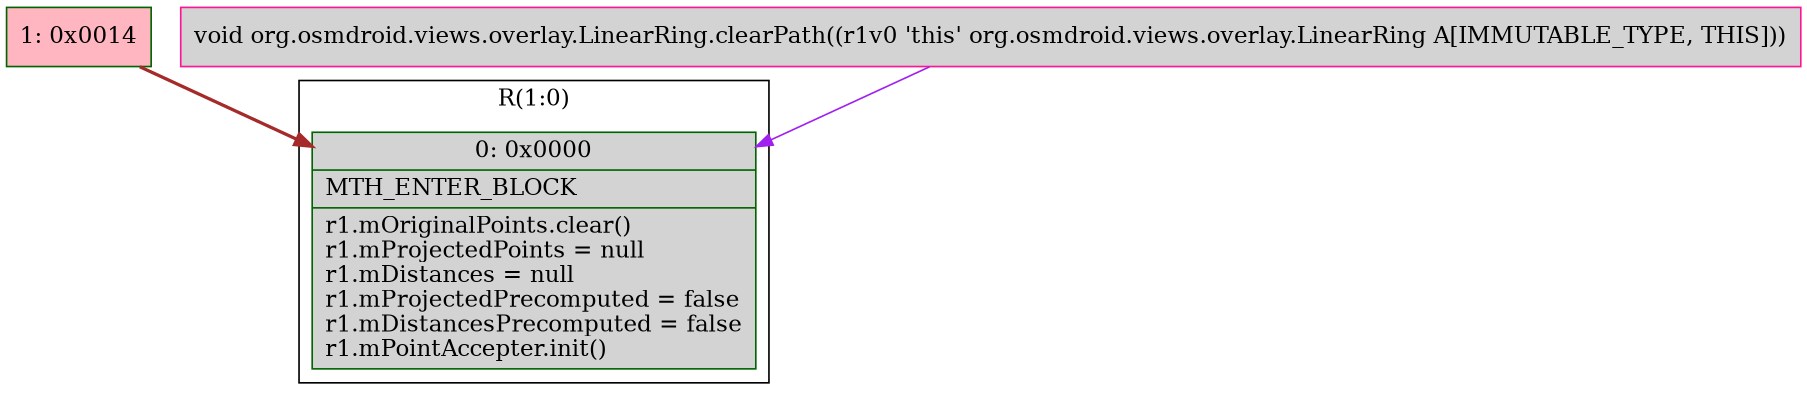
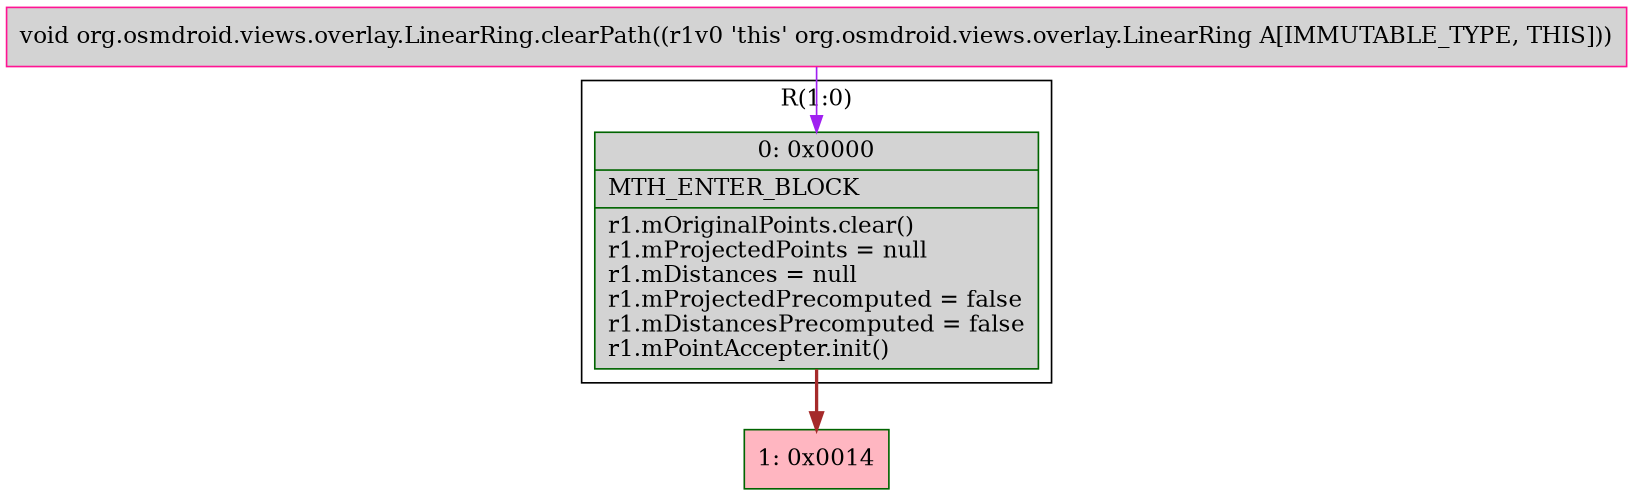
edge "1: 0x0014" -> "0: 0x0000": reversed
